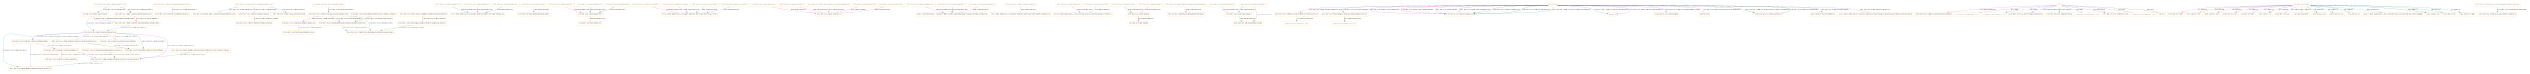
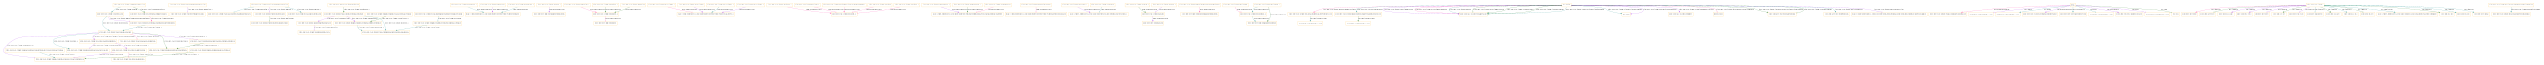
edge "fibo-der-rtd-irswp:SwapstreamInterestCalculationSchedule" -> "fibo-der-rtd-irswp:SwapstreamInterestCalculation": removed, label "fibo-der-rtd-irswp:schedules"
